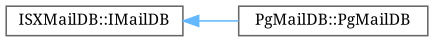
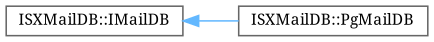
node "PgMailDB::PgMailDB": label "PgMailDB::PgMailDB" -> "ISXMailDB::PgMailDB"
